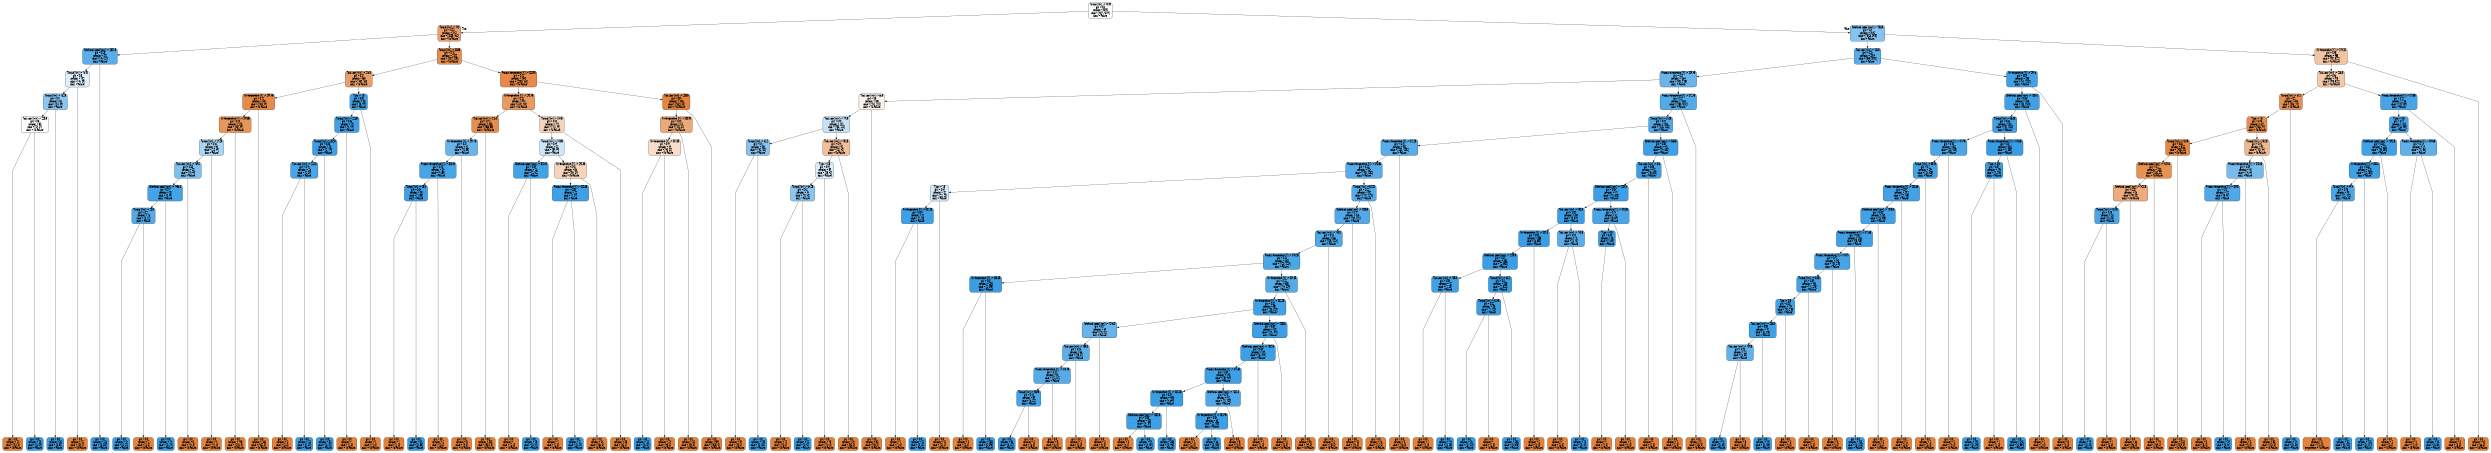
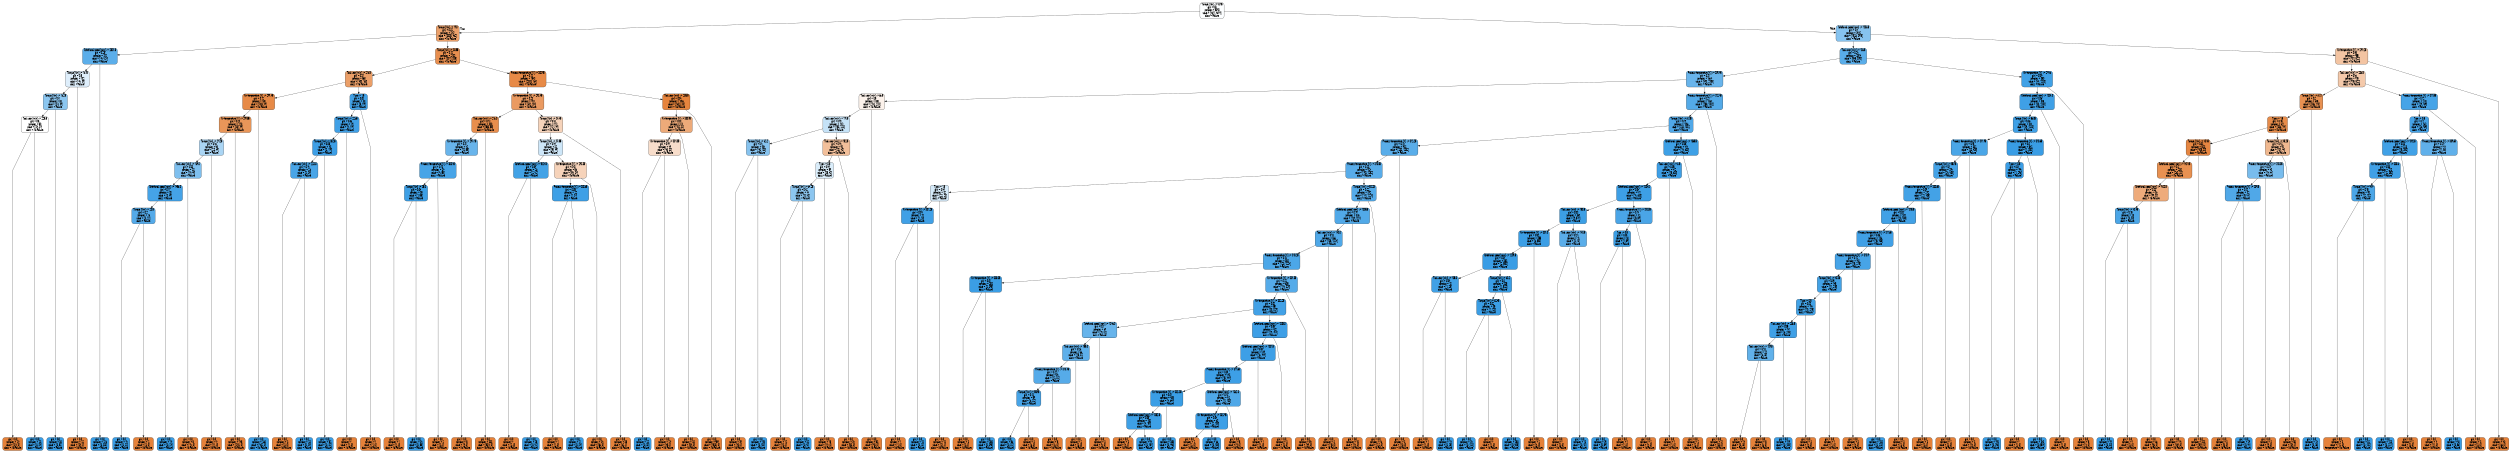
node "gini = 0.0 samples = 260 value = [402, 0] class = No Failure": fillcolor #e58139 -> #3a9de5
node "gini = 0.0 samples = 39 value = [0, 59] class = Failure": added
node "gini = 0.0 samples = 17 value = [0, 30] class = Failure": fillcolor #399de5 -> #e58139
